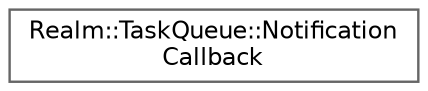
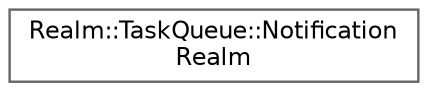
node "Realm::TaskQueue::Notification Callback": label "Realm::TaskQueue::Notification Callback" -> "Realm::TaskQueue::Notification Realm"
